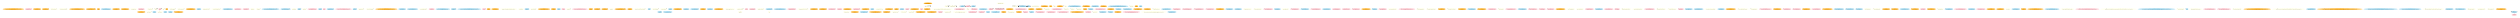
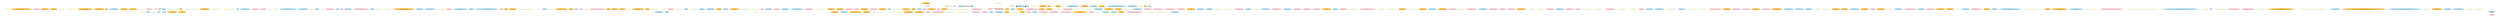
node "required_health_forms": added
node "final_exam_schedule": fillcolor orange -> lightyellow
node "daniel_guernsey_ed_d": removed
node "dario_valdebenito_ph_d": removed
node "flannery_oconnor_literature_club": added
